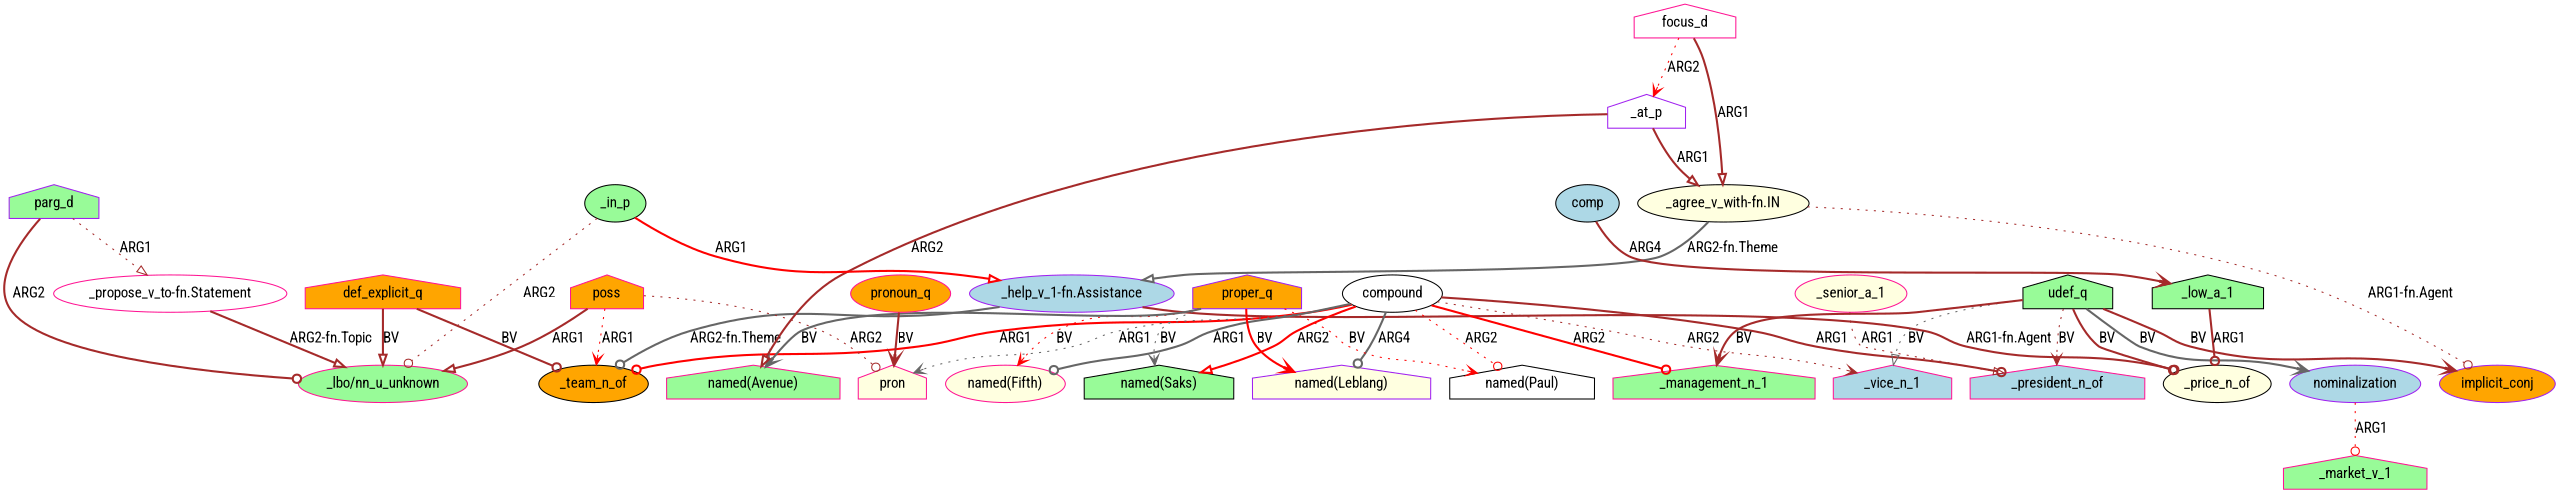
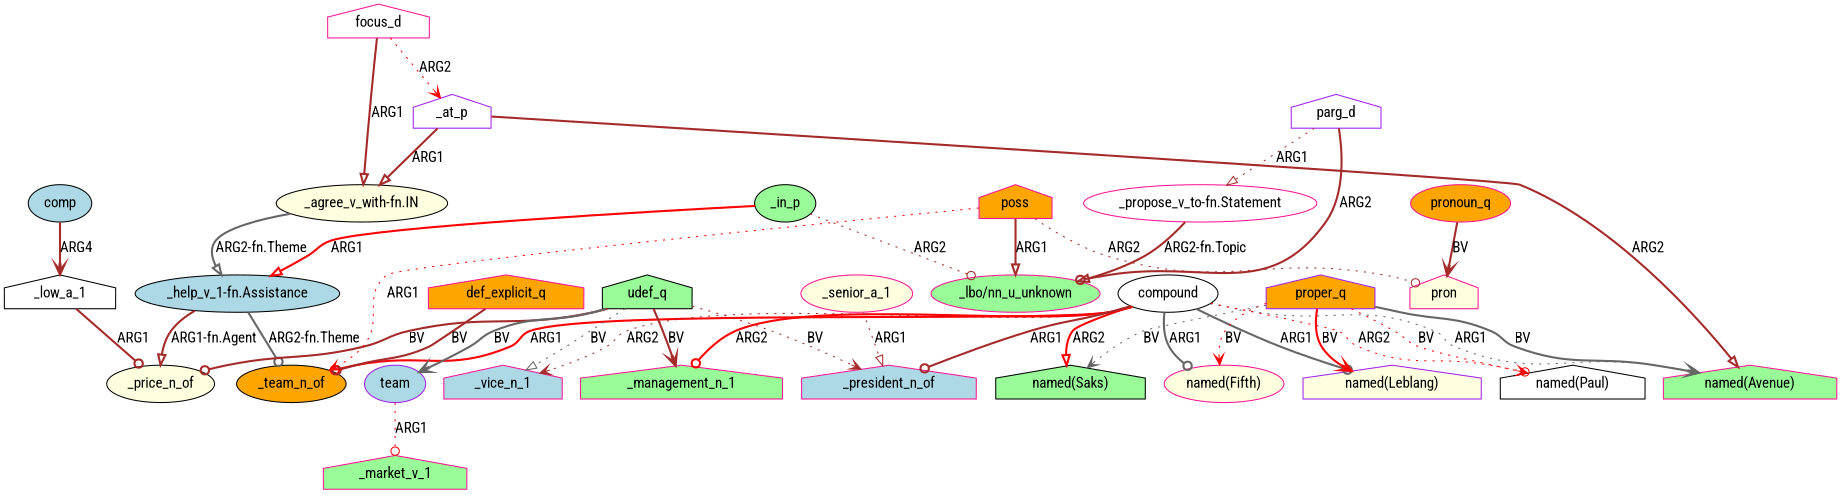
node "parg_d": fillcolor palegreen -> white
node "_help_v_1-fn.Assistance": color purple -> black
node "_low_a_1": fillcolor palegreen -> white
edge "_help_v_1-fn.Assistance" -> "_price_n_of": arrowhead odot -> onormal
edge "compound" -> "pron": now "compound" -> "named(Avenue)"
edge "def_explicit_q" -> "_lbo/nn_u_unknown": removed, label "BV"
edge "compound" -> "named(Leblang)": label "ARG4" -> "ARG1"
node "nominalization": label "nominalization" -> "team"
node "implicit_conj": removed
